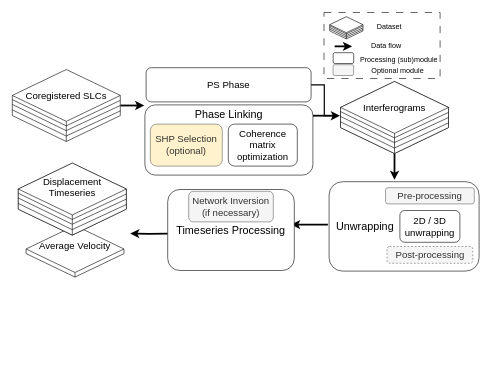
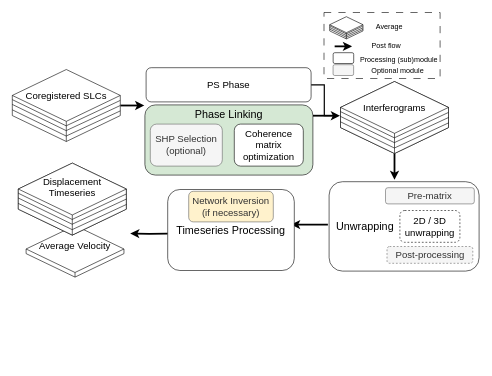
node "Dataset": label "Dataset" -> "Average"
node "Data flow": label "Data flow" -> "Post flow"
node "Phase Linking": fillcolor #ffffff -> #d5e8d4
node "SHP Selection (optional)": fillcolor #fff2cc -> #f5f5f5
node "Coherence matrix optimization": moved (263, 145) -> (269, 145)
node "Pre-processing": label "Pre-processing" -> "Pre-matrix"
node "Network Inversion (if necessary)": fillcolor #f5f5f5 -> #fff2cc
node "2D / 3D unwrapping": style solid -> dashed
